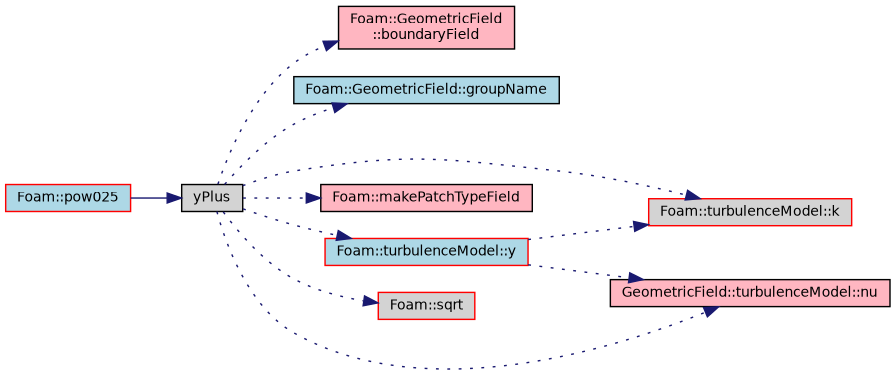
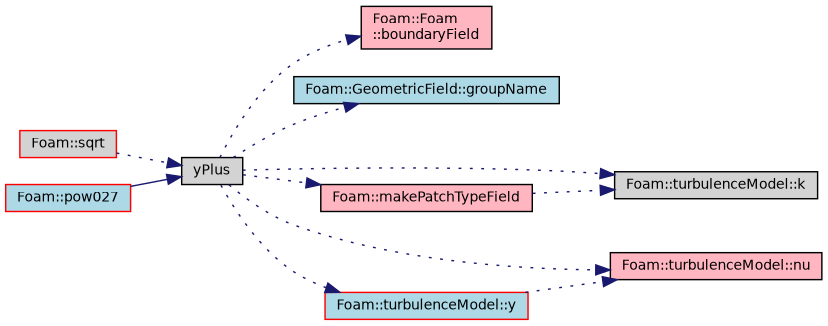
node "Foam::GeometricField ::boundaryField": label "Foam::GeometricField ::boundaryField" -> "Foam::Foam ::boundaryField"
node "Foam::pow025": label "Foam::pow025" -> "Foam::pow027"
node "Foam::turbulenceModel::k": color red -> black
edge "Foam::turbulenceModel::y" -> "Foam::turbulenceModel::k": now "Foam::makePatchTypeField" -> "Foam::turbulenceModel::k"
edge "yPlus" -> "Foam::sqrt": reversed
node "GeometricField::turbulenceModel::nu": label "GeometricField::turbulenceModel::nu" -> "Foam::turbulenceModel::nu"
